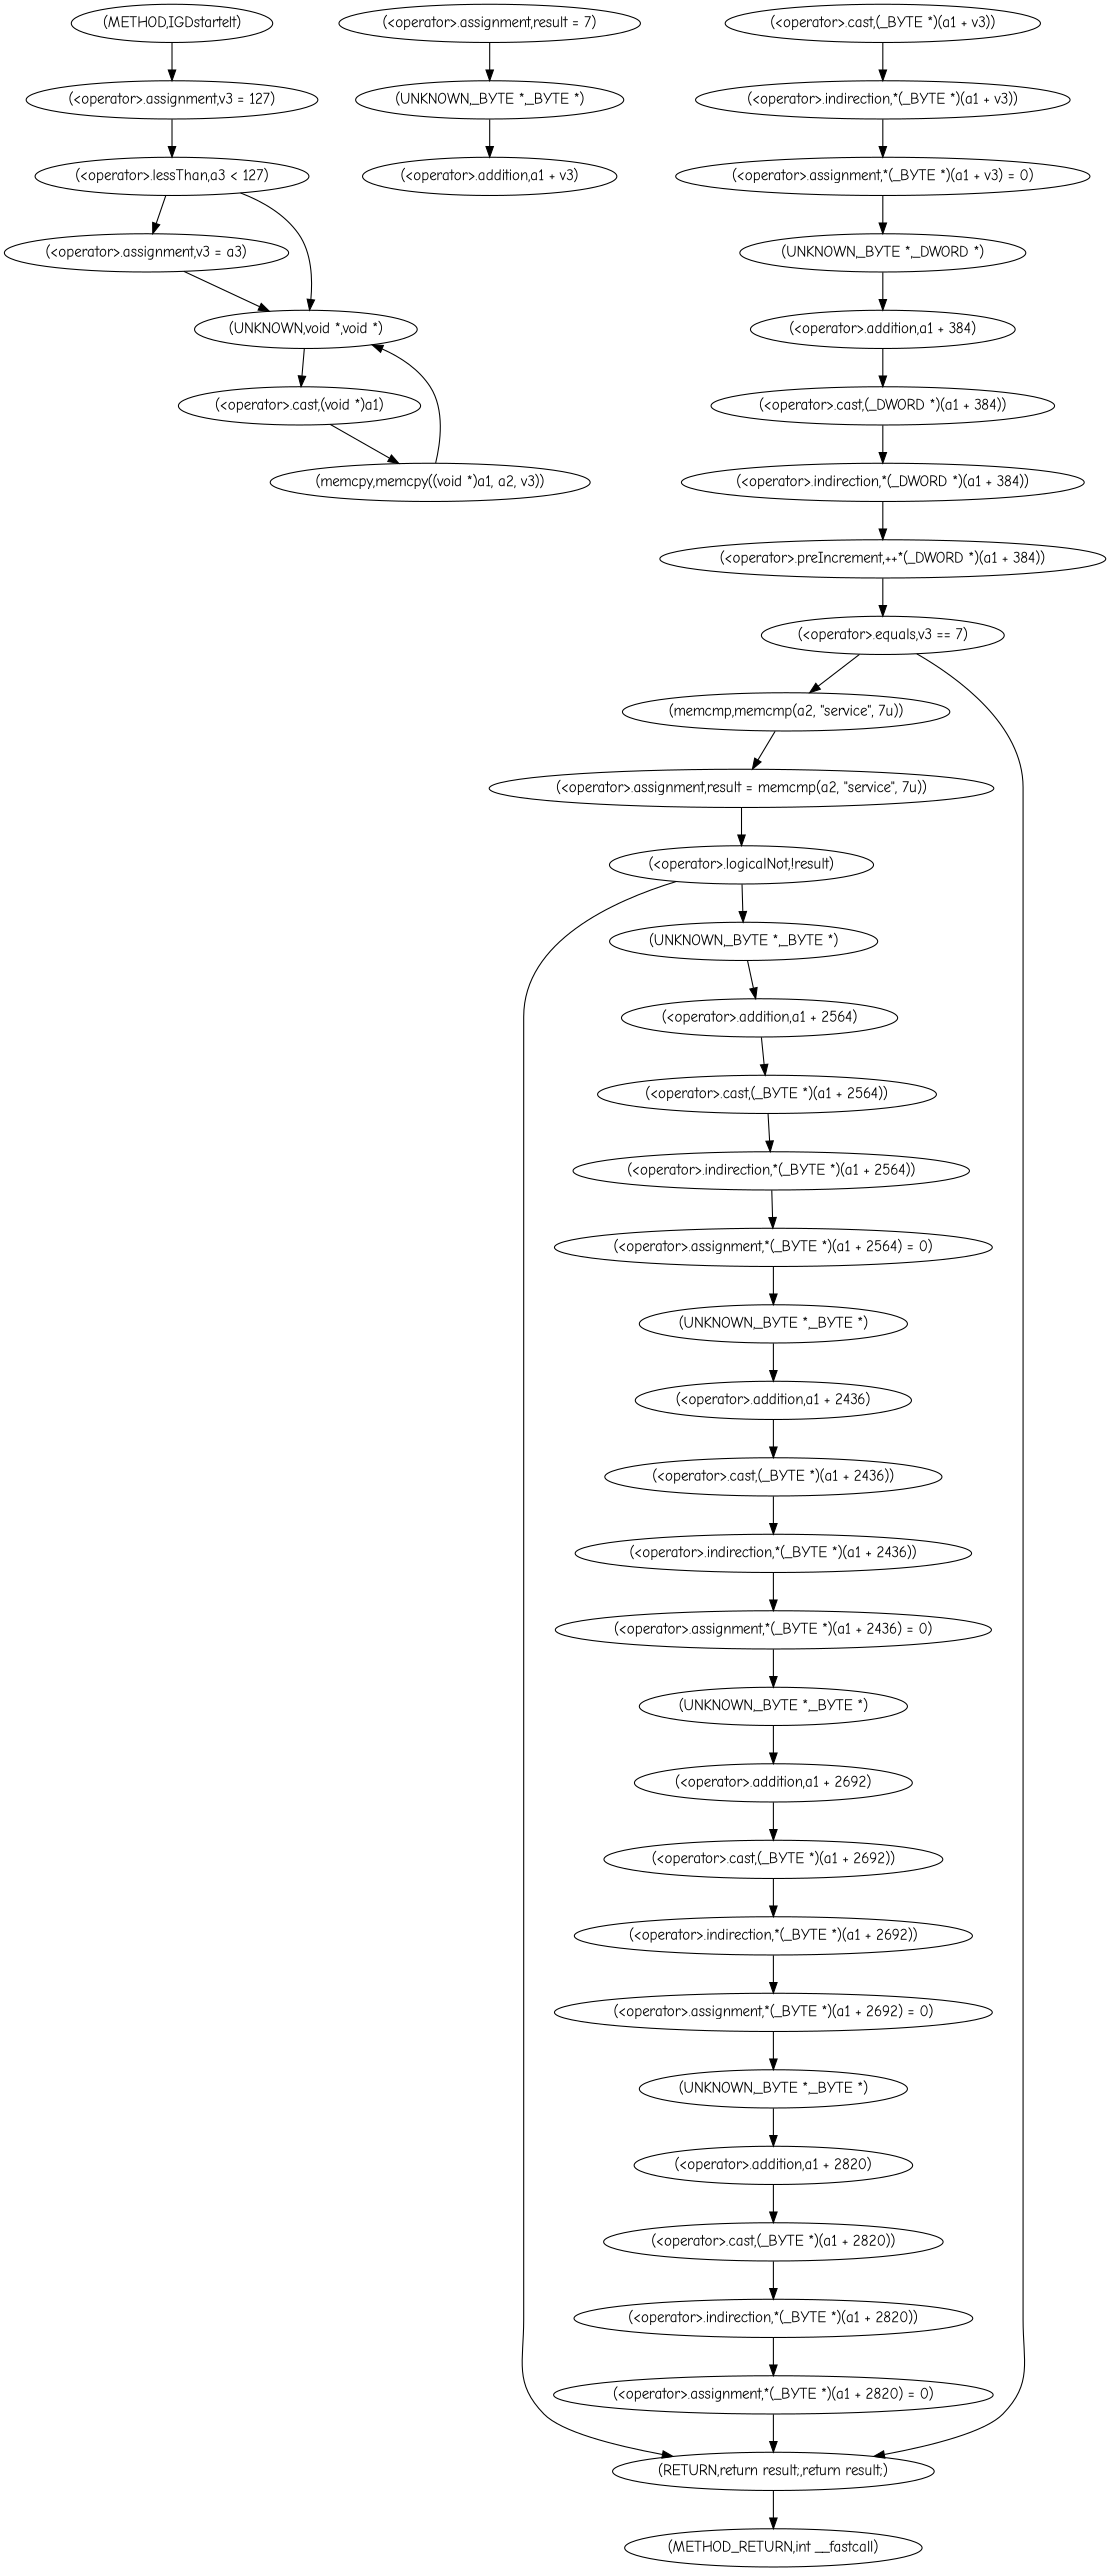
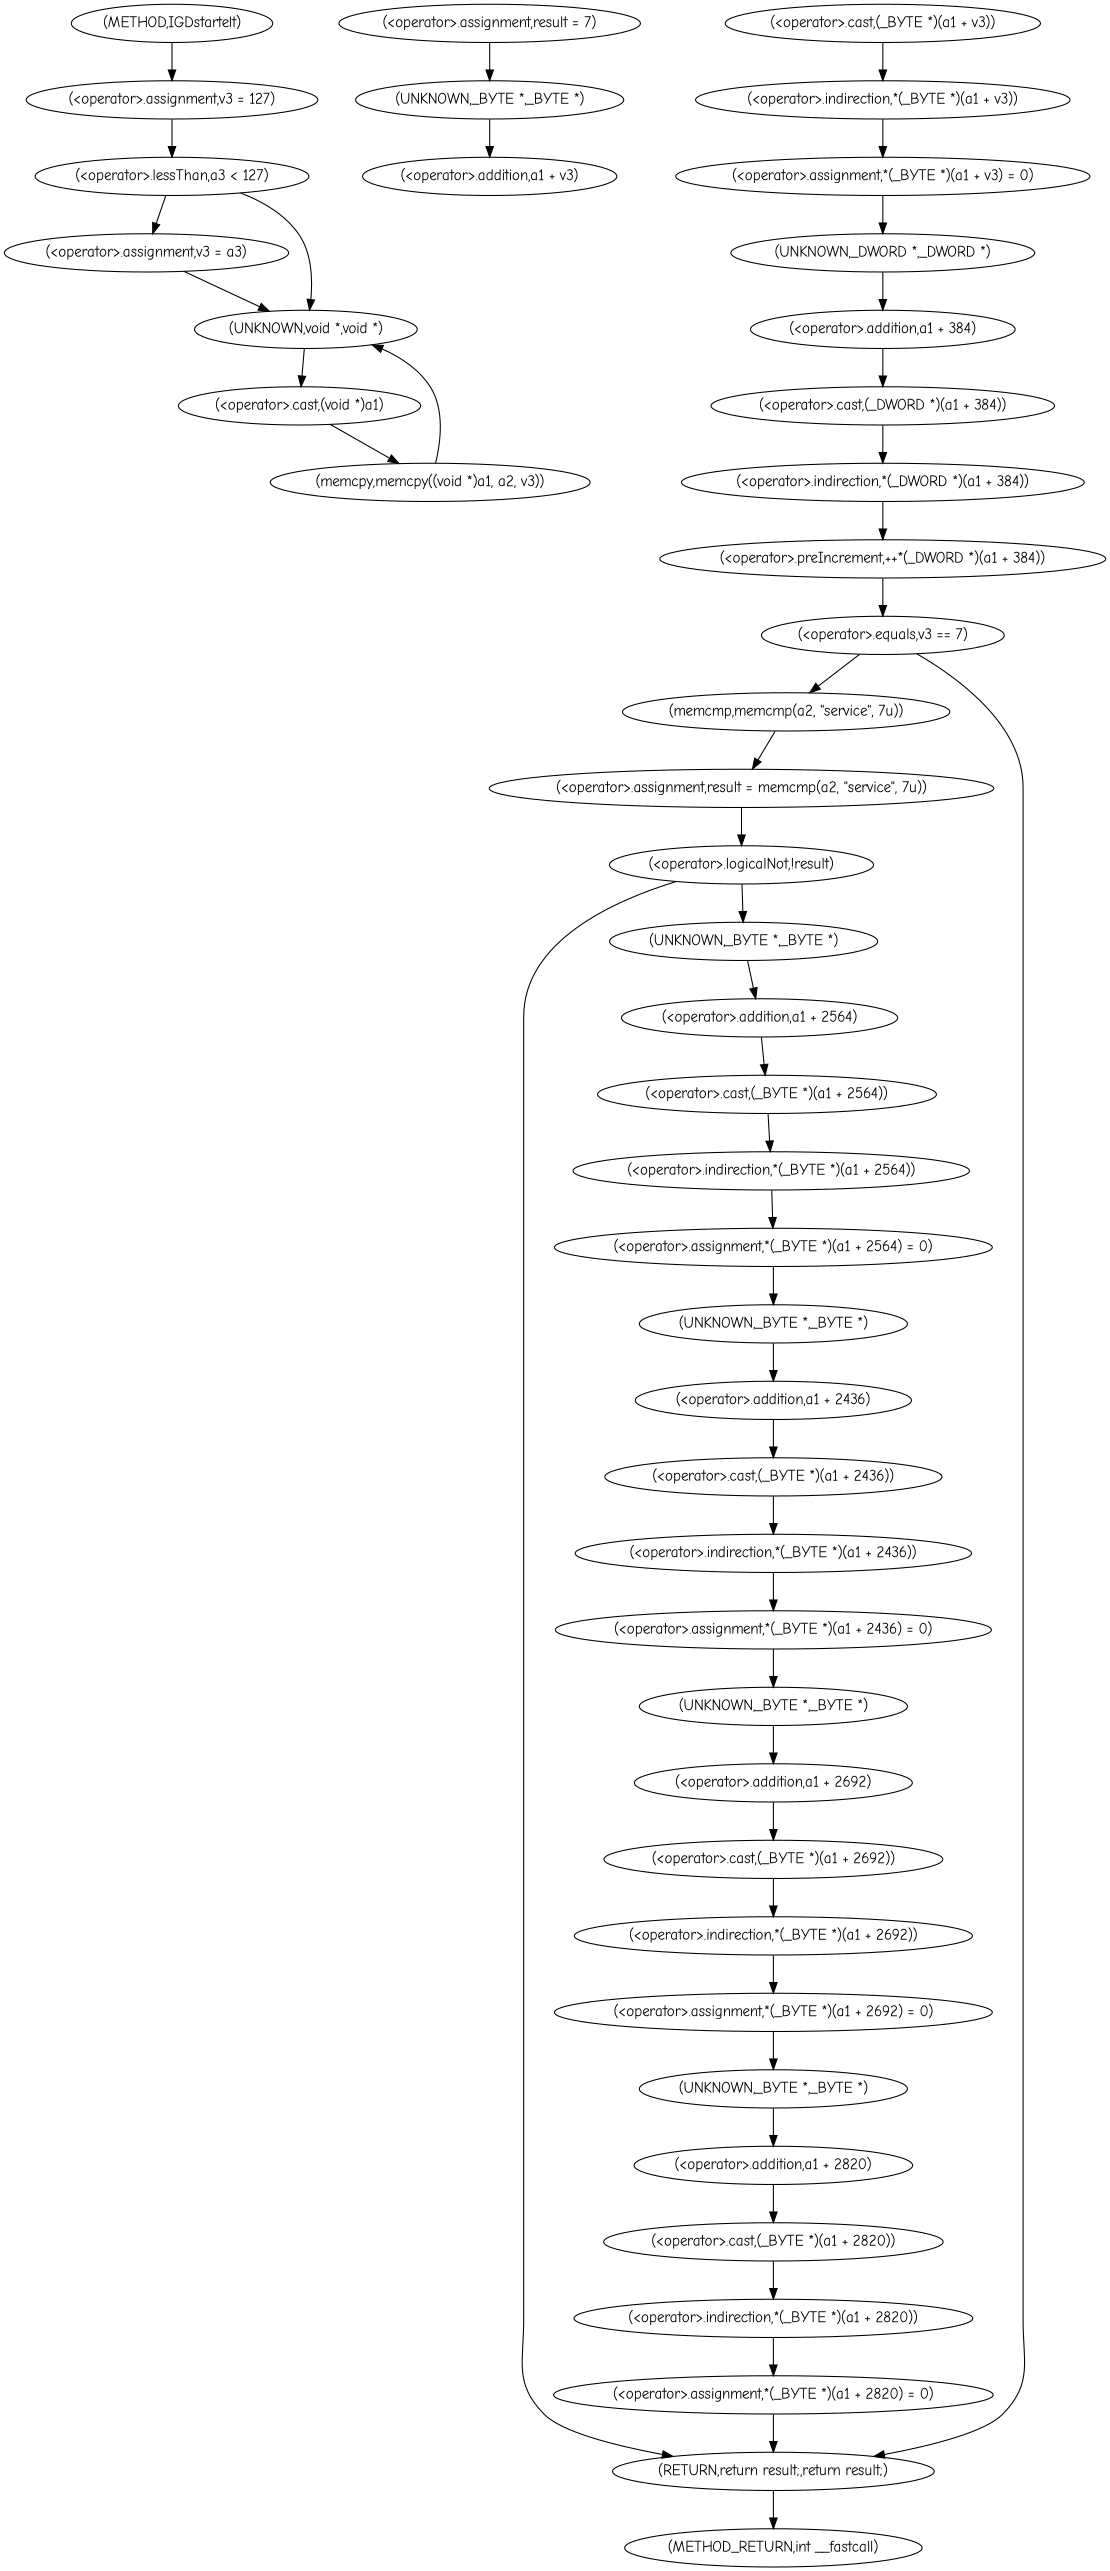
node "(UNKNOWN,_BYTE *,_DWORD *)": label "(UNKNOWN,_BYTE *,_DWORD *)" -> "(UNKNOWN,_DWORD *,_DWORD *)"
